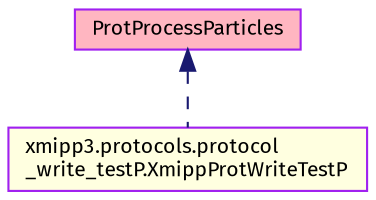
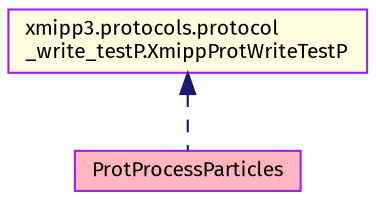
edge "xmipp3.protocols.protocol _write_testP.XmippProtWriteTestP" -> "ProtProcessParticles": reversed
